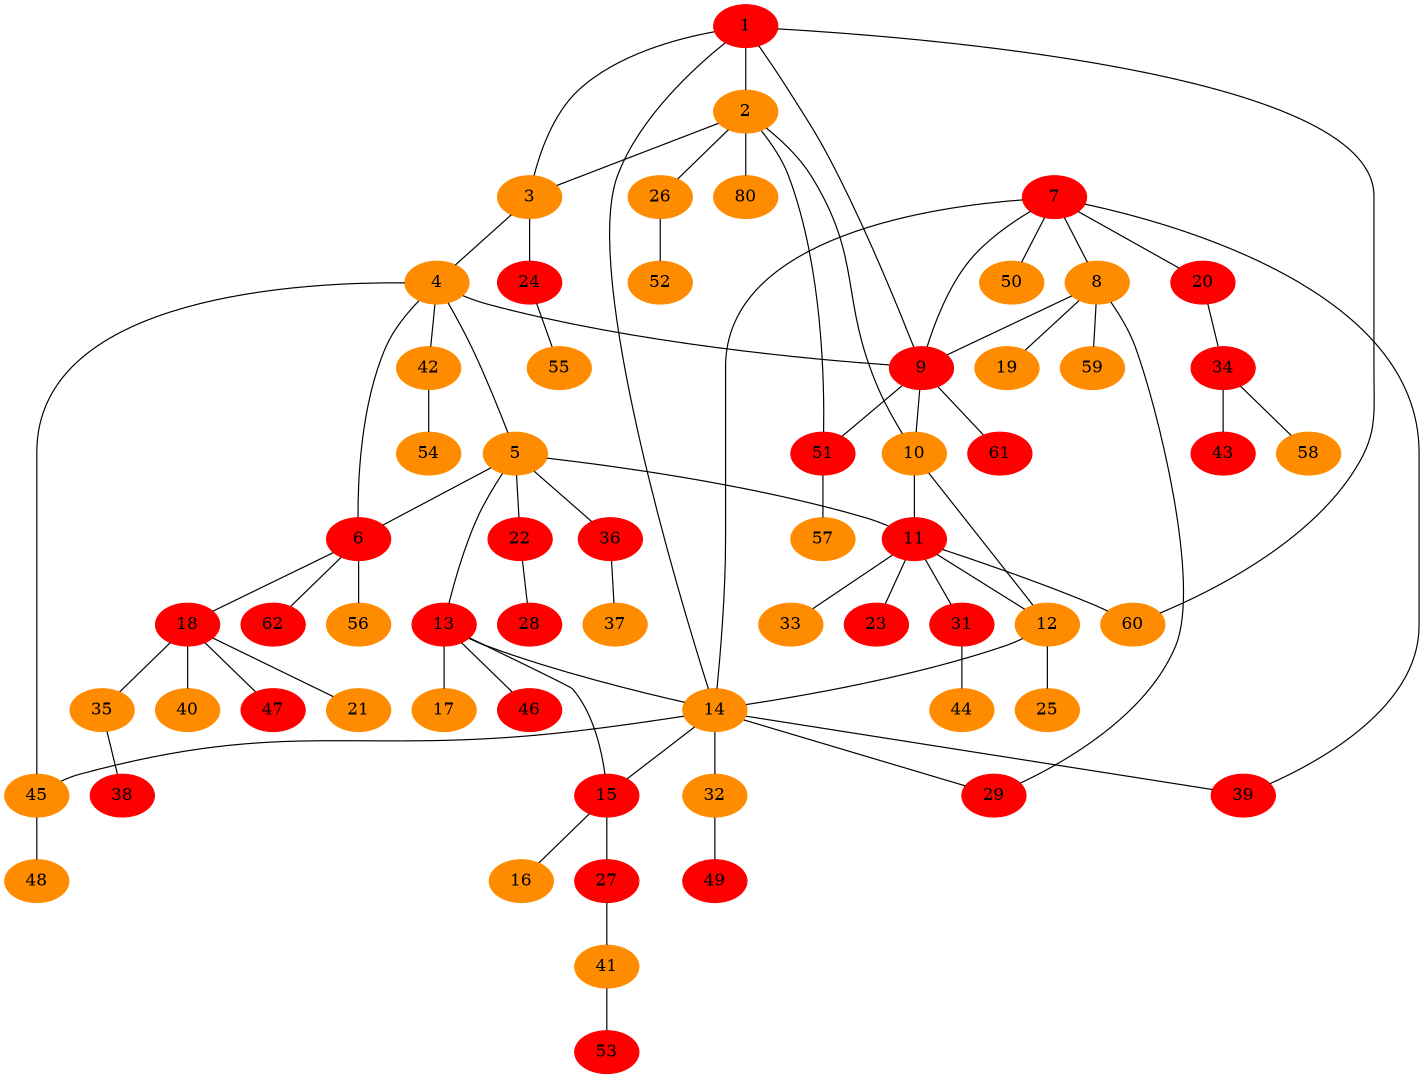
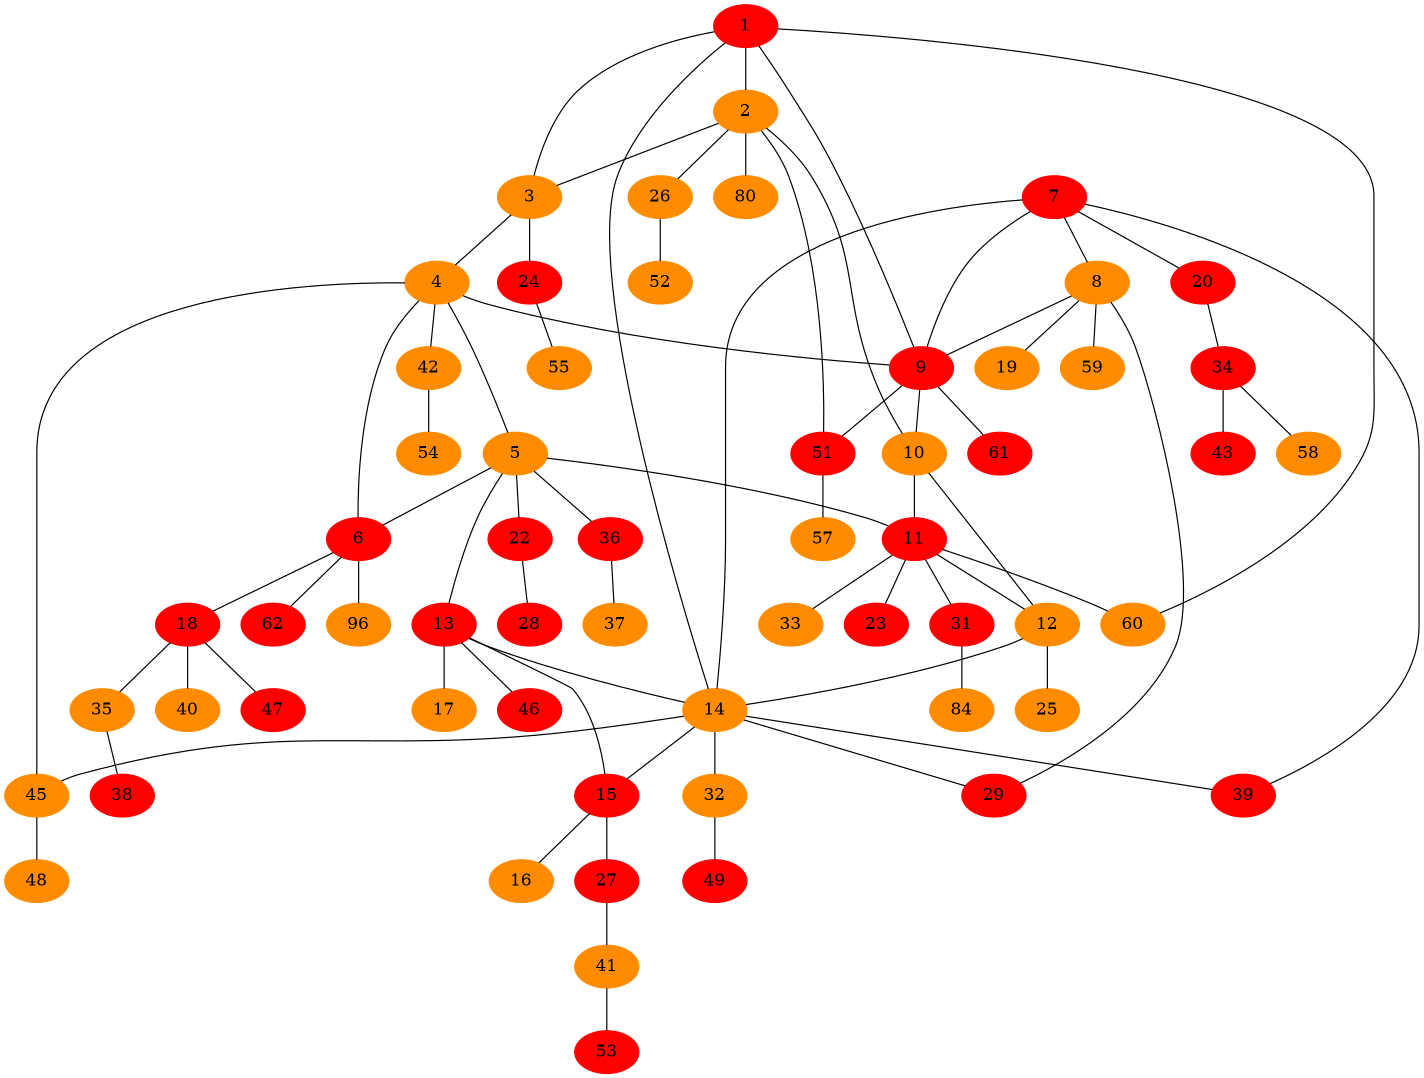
node "50": removed
node "56": label "56" -> "96"
node "21": removed
node "44": label "44" -> "84"
